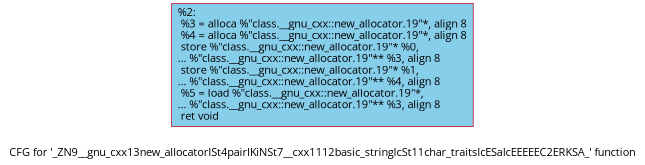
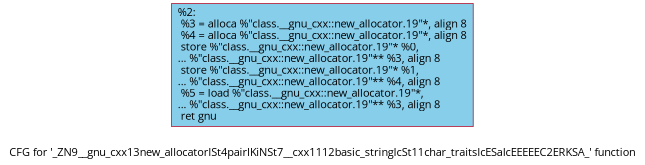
node "%2:": text "ret void" -> "ret gnu"
